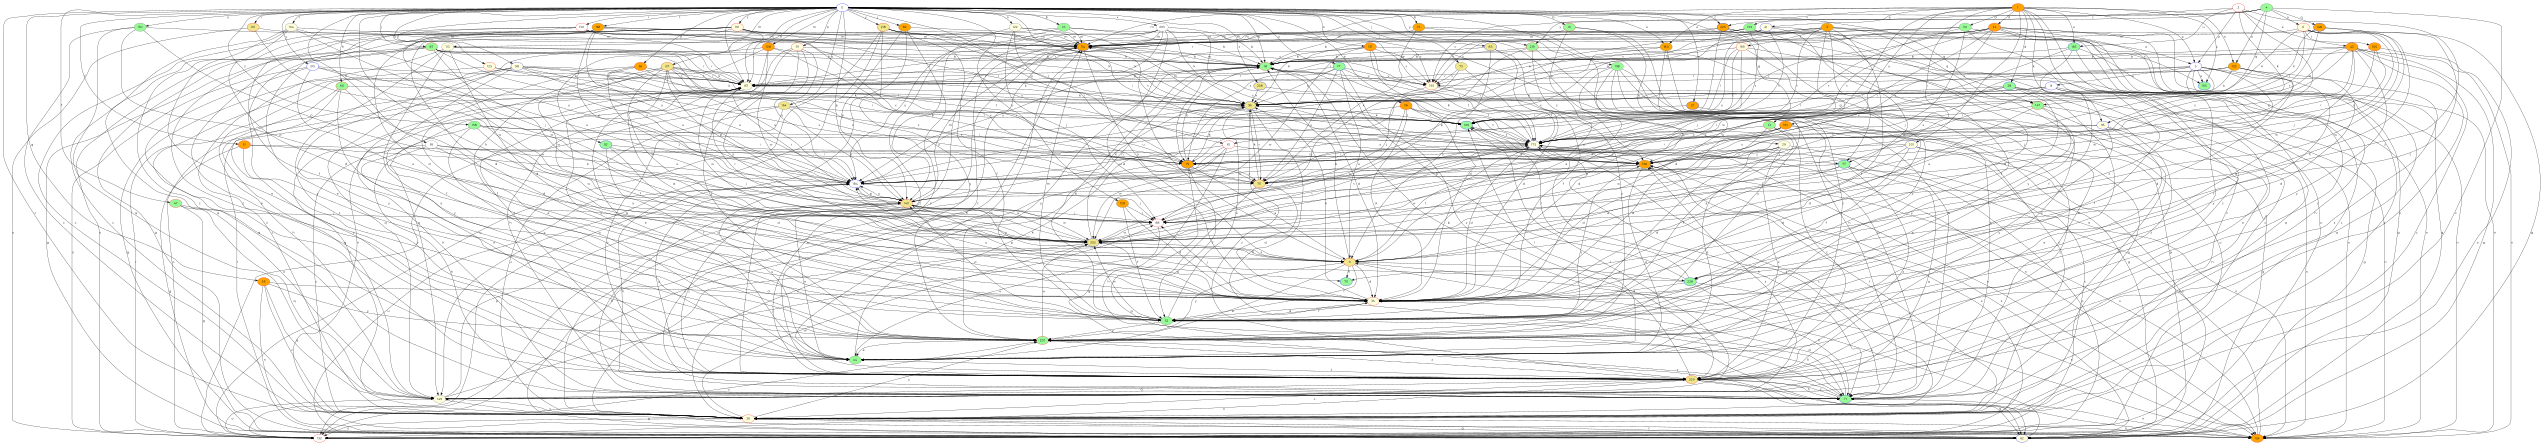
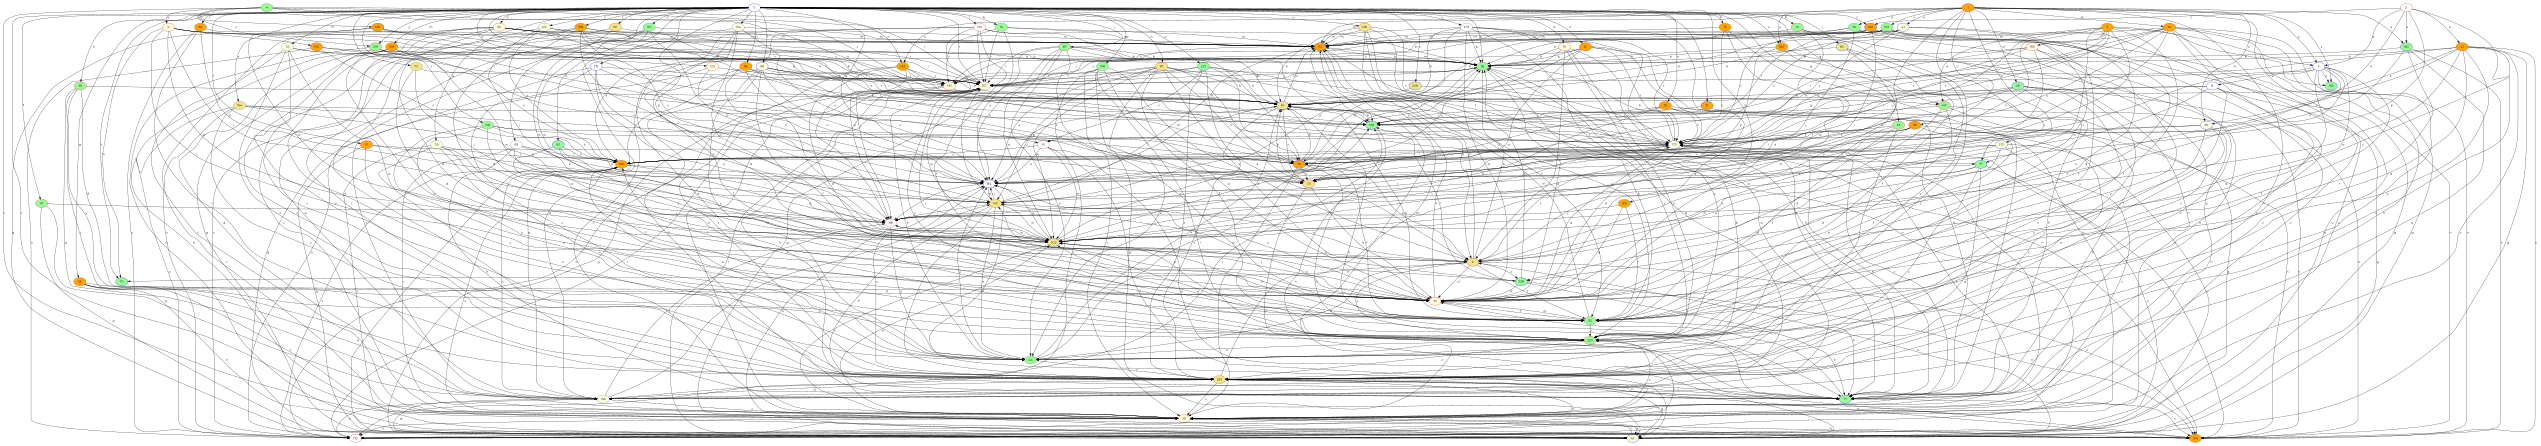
edge "221" -> "711": now "221" -> "61"
